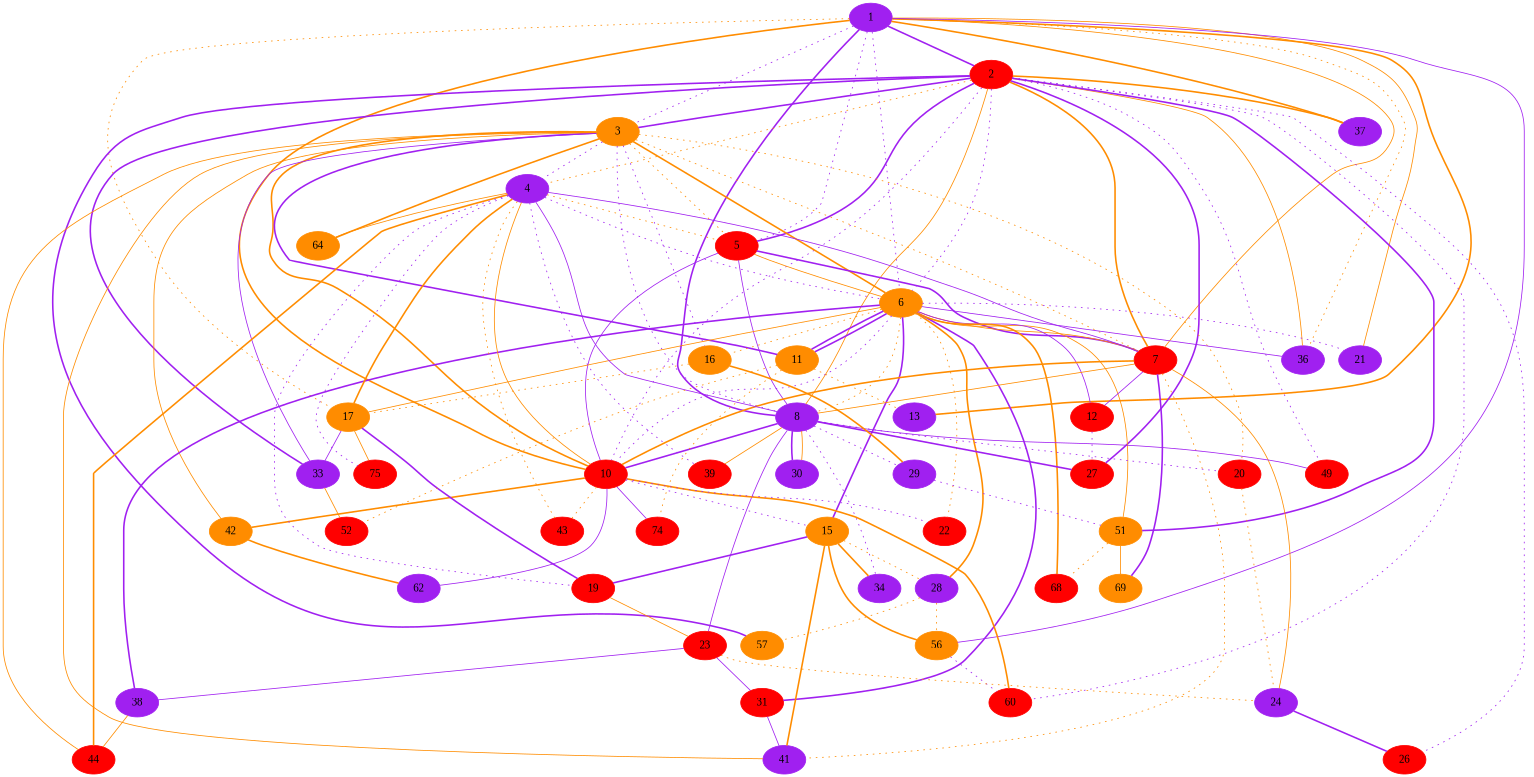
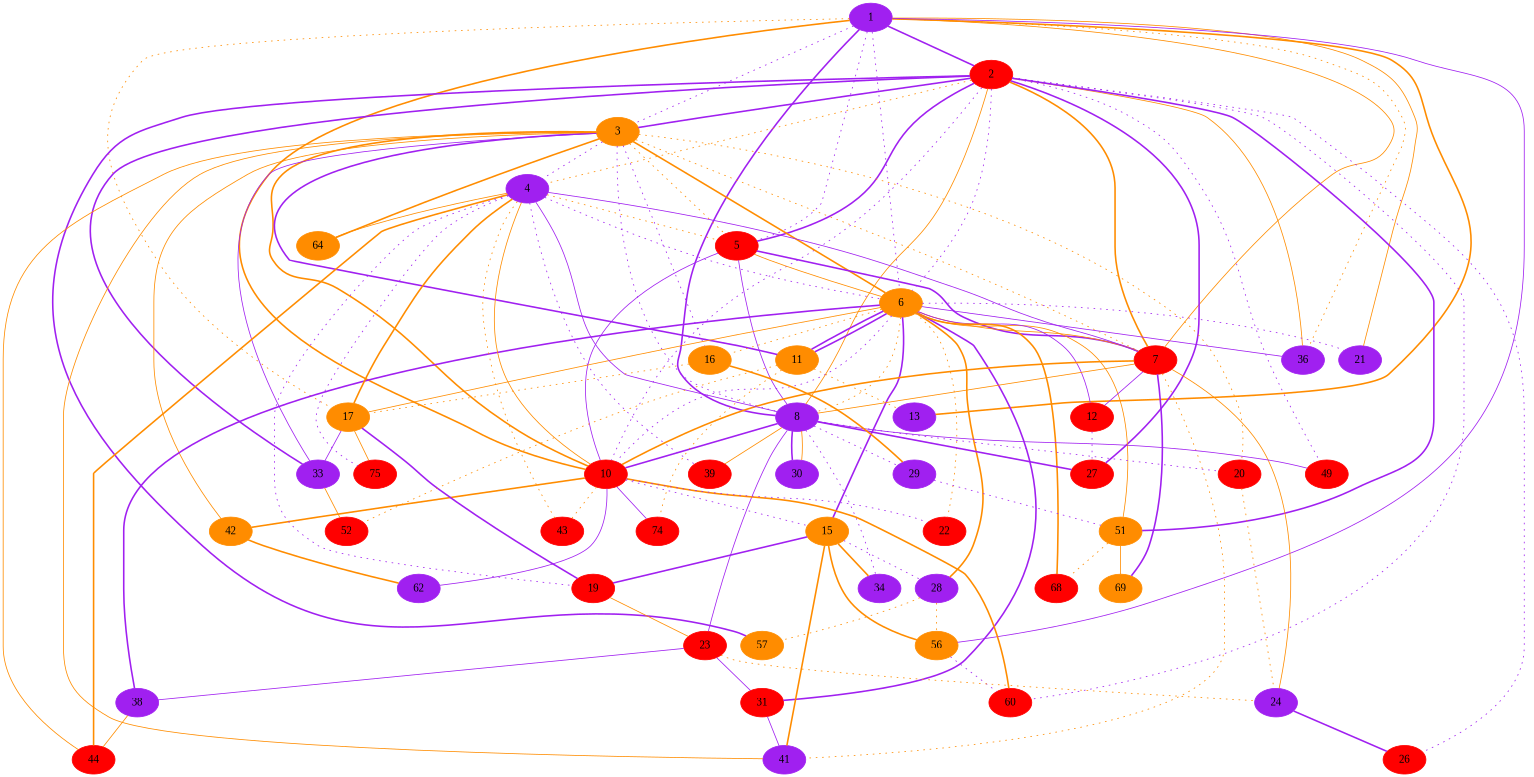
node "37": removed
edge "15" -- "28": color darkorange -> purple
